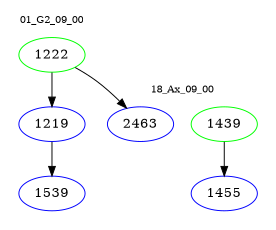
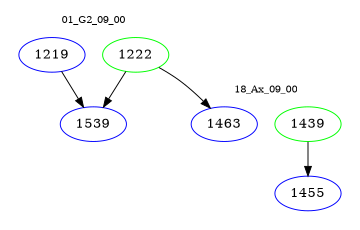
edge "1222" -> "1219": now "1222" -> "1539"
node "2463": label "2463" -> "1463"
